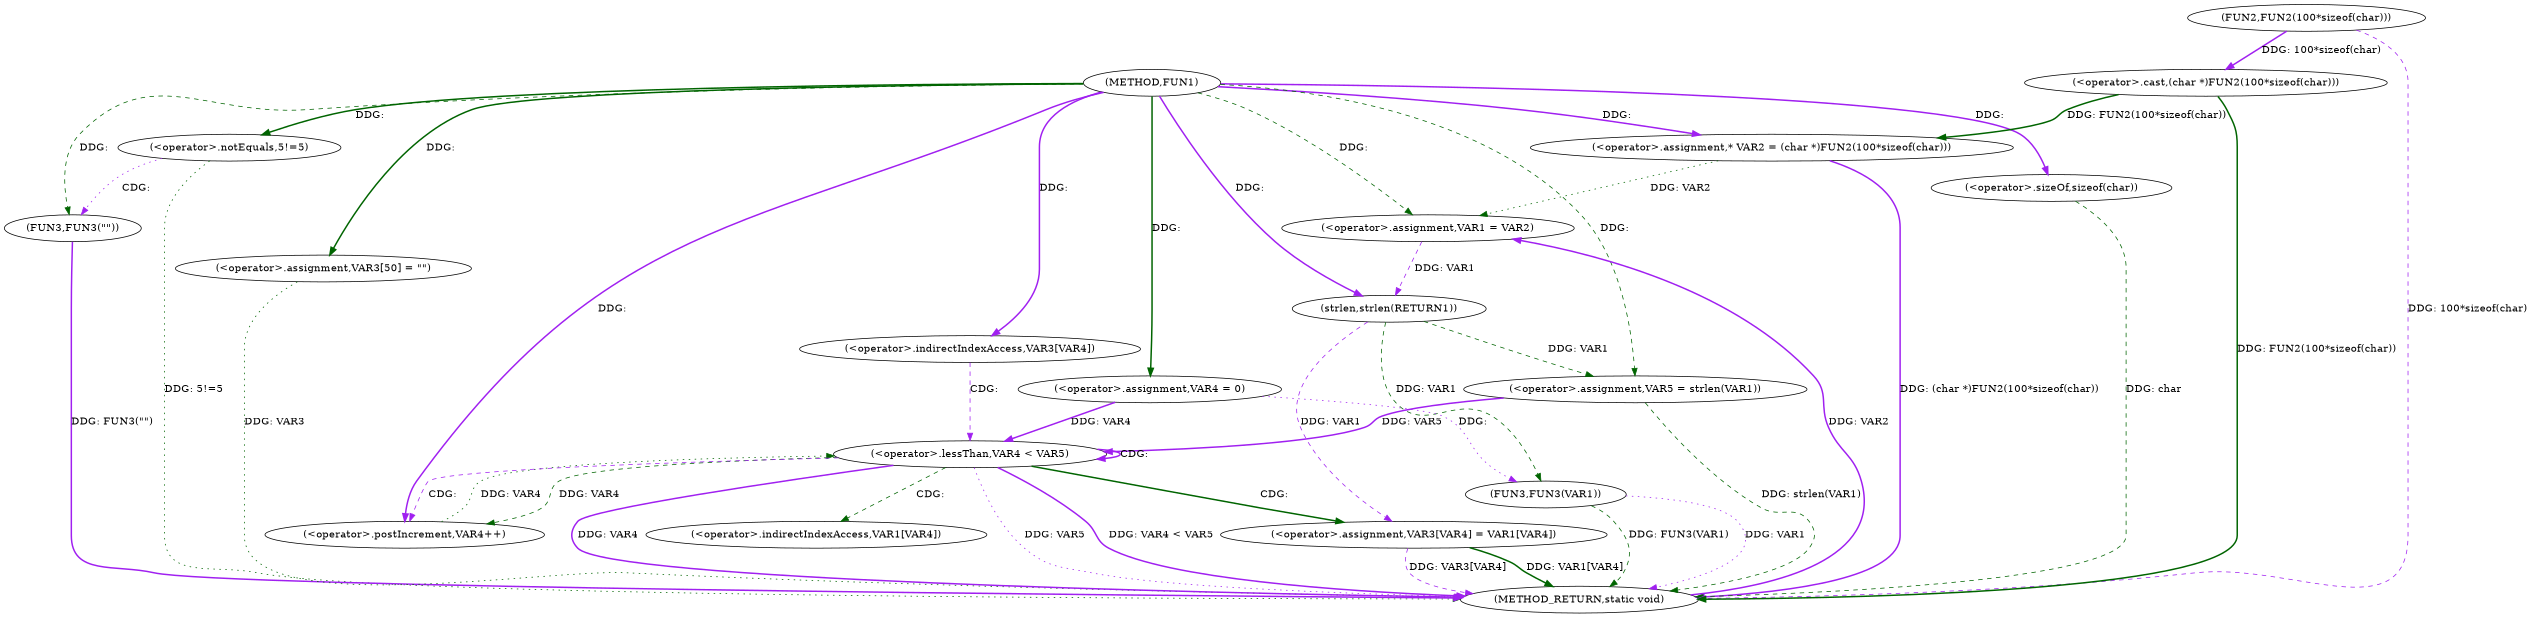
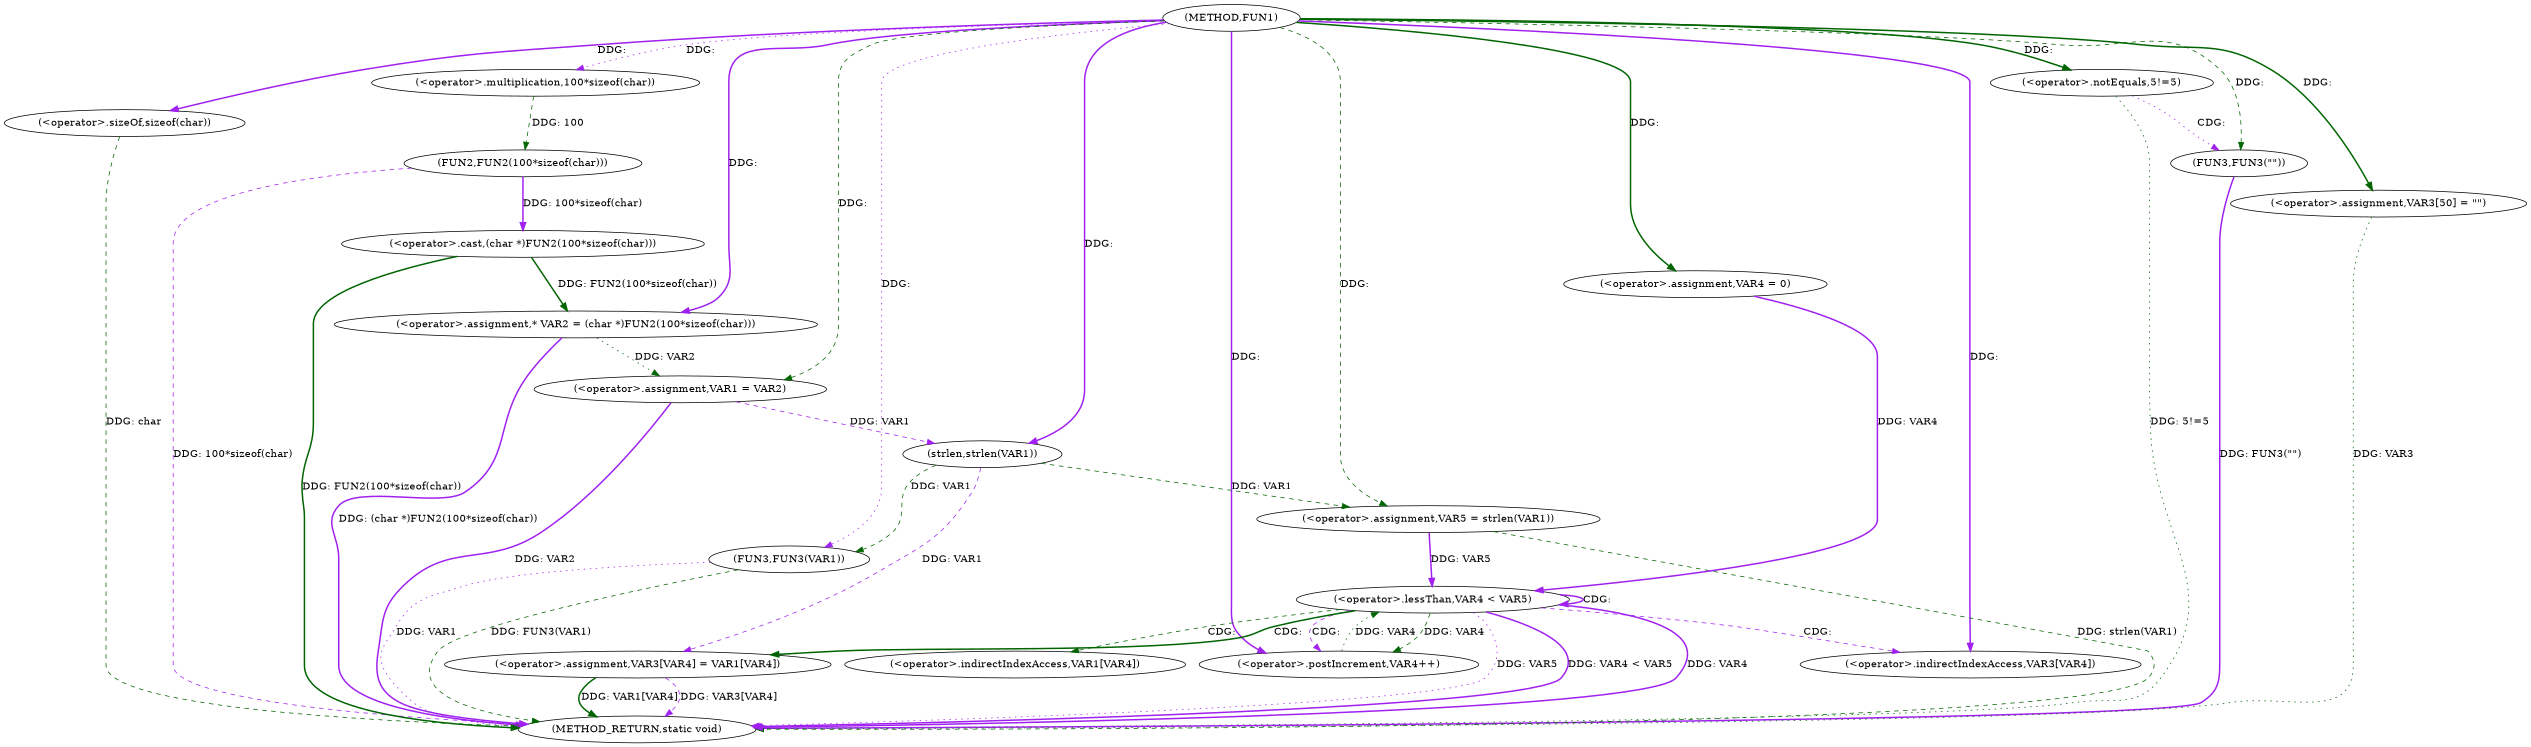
node "(<operator>.multiplication,100*sizeof(char))": added
node "(strlen,strlen(RETURN1))": label "(strlen,strlen(RETURN1))" -> "(strlen,strlen(VAR1))"
edge "(METHOD_RETURN,static void)" -> "(<operator>.assignment,VAR1 = VAR2)": reversed
edge "(<operator>.indirectIndexAccess,VAR3[VAR4])" -> "(<operator>.lessThan,VAR4 < VAR5)": reversed
edge "(<operator>.assignment,VAR4 = 0)" -> "(FUN3,FUN3(VAR1))": now "(METHOD,FUN1)" -> "(FUN3,FUN3(VAR1))"
